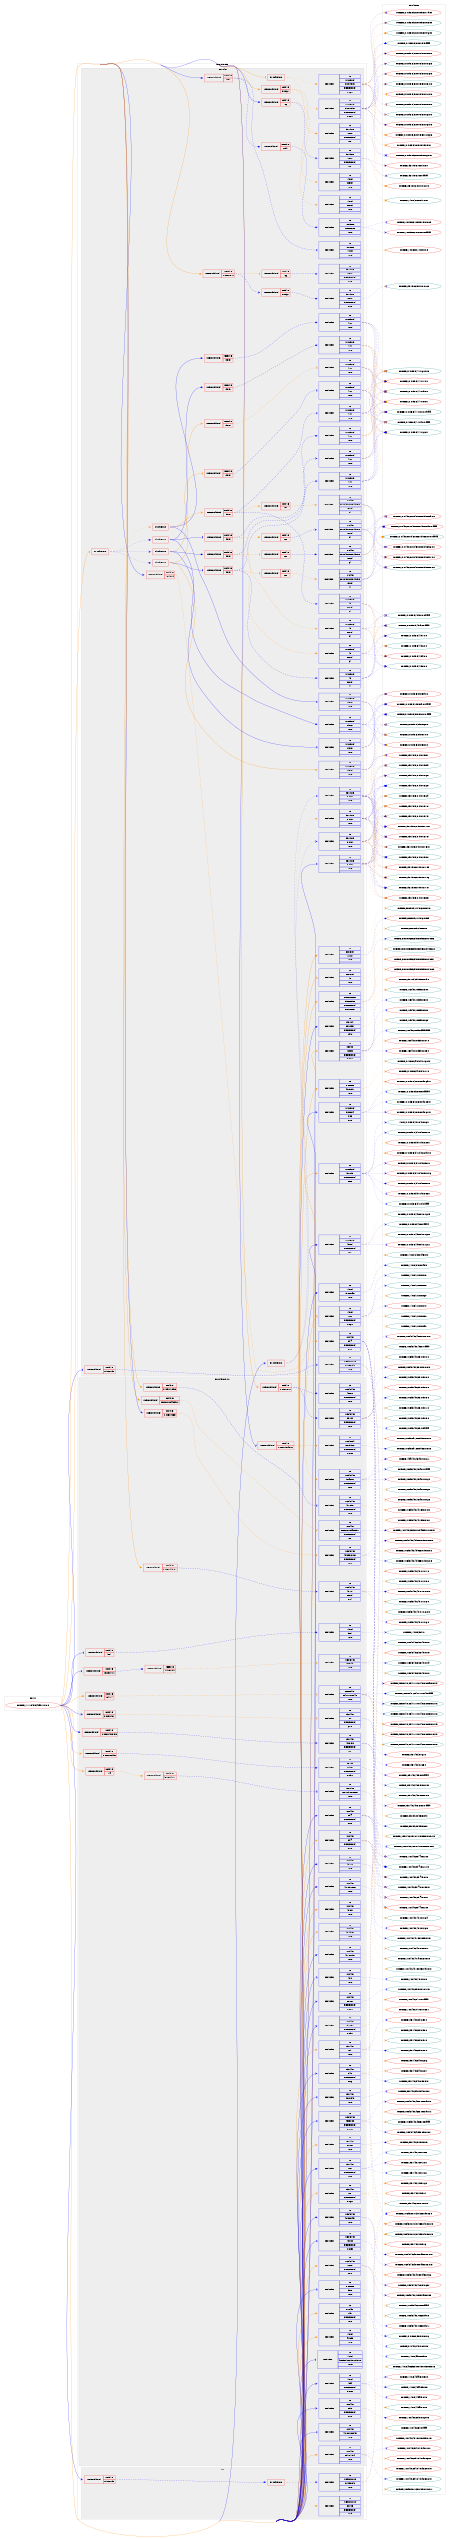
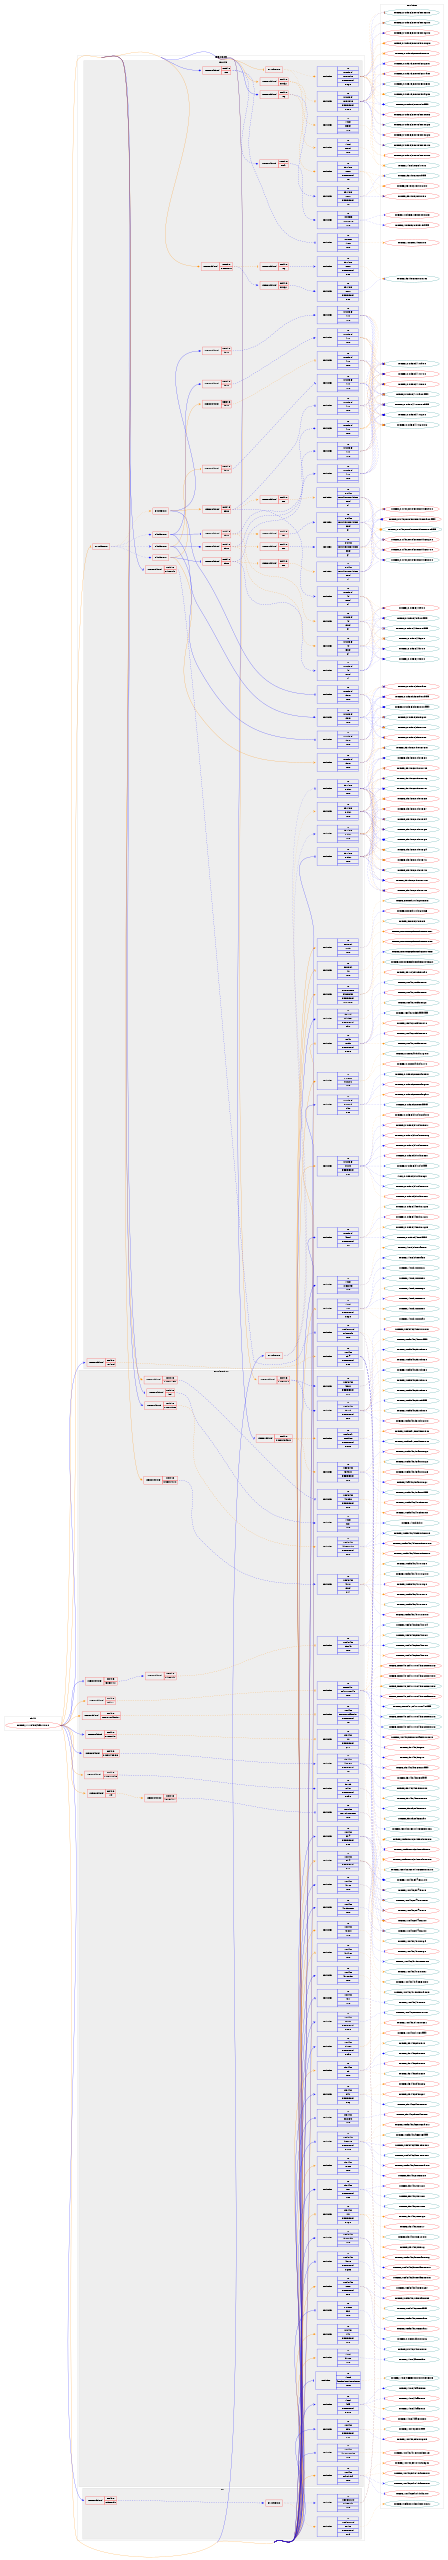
node "portage://media-libs/freetype-2.10.1": added
